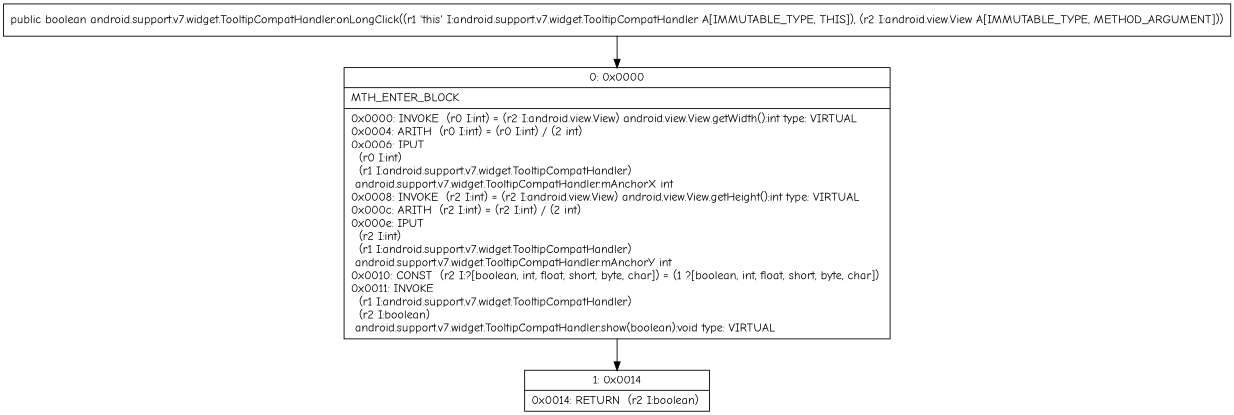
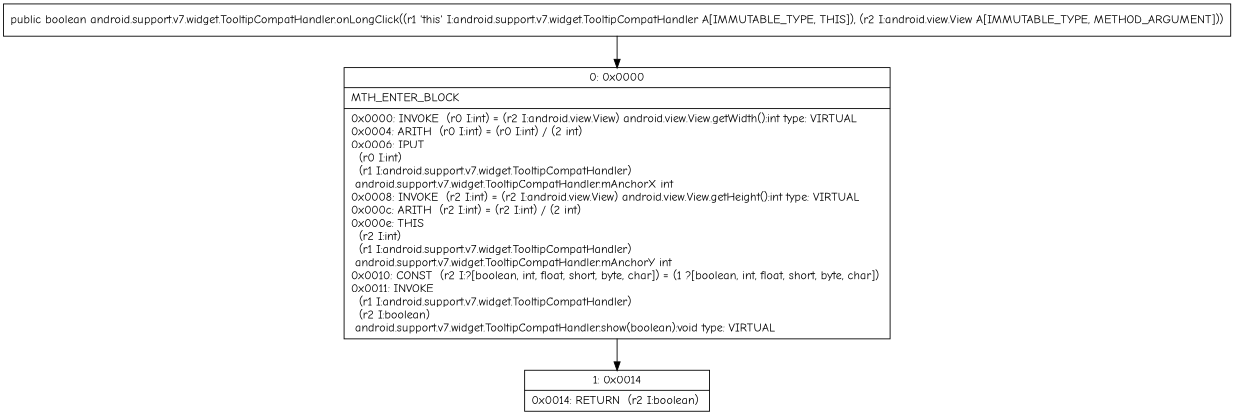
node "0: 0x0000": text "0x000e: IPUT" -> "0x000e: THIS"
